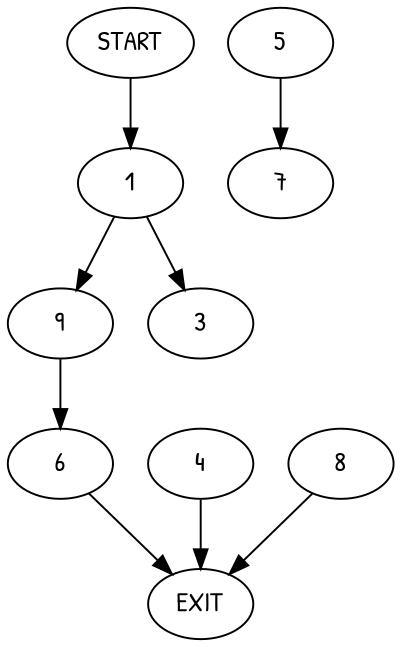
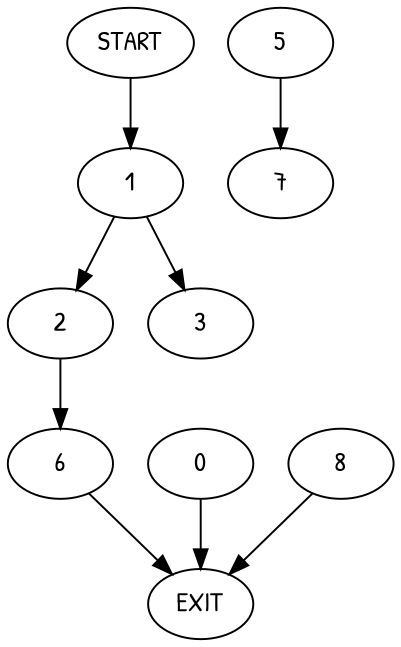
node "9": label "9" -> "2"
node "4": label "4" -> "0"
